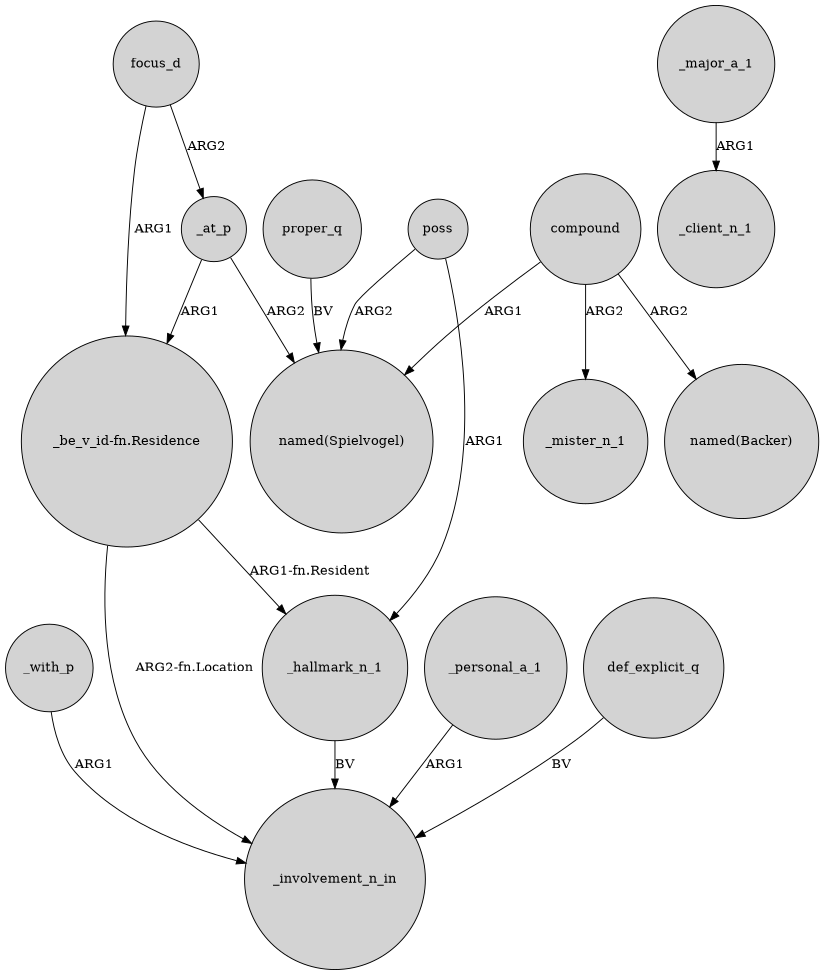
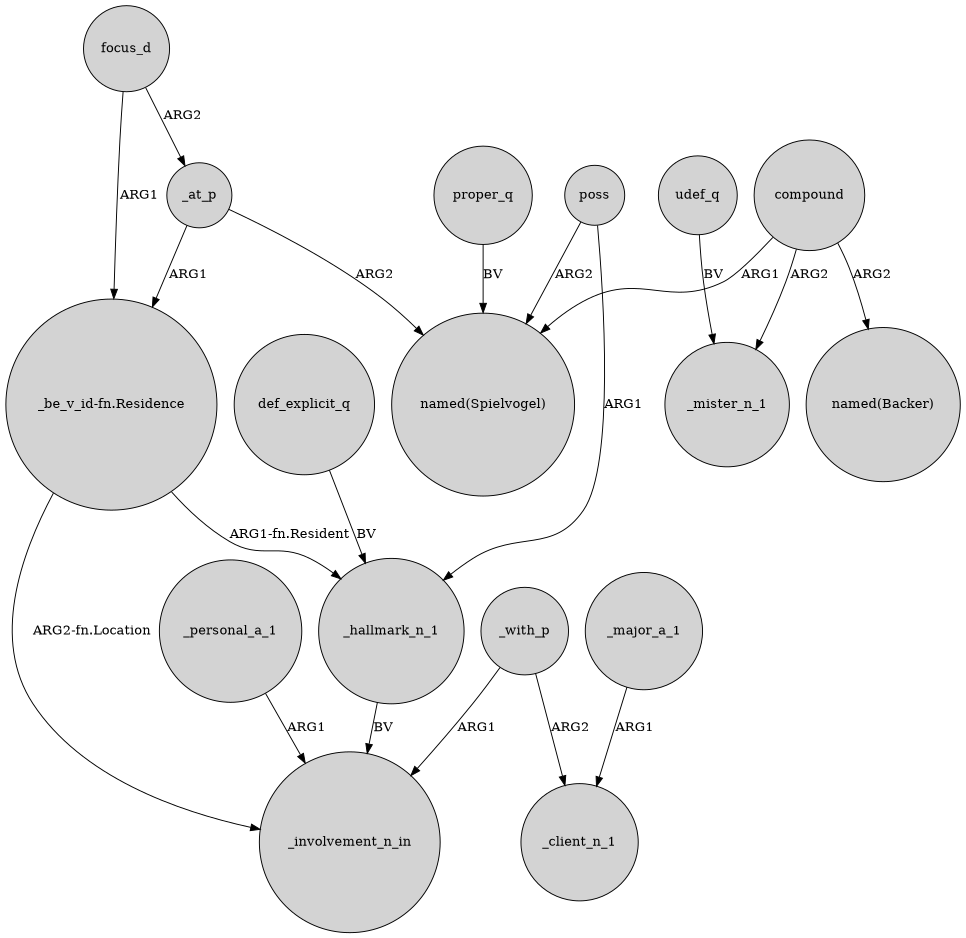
node "udef_q": added
edge "_with_p" -> "_client_n_1": added, label "ARG2"
edge "def_explicit_q" -> "_involvement_n_in": now "def_explicit_q" -> "_hallmark_n_1"
